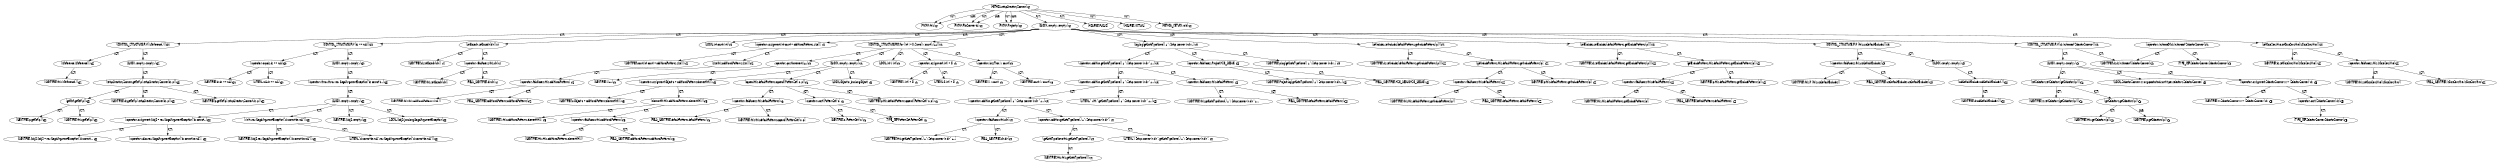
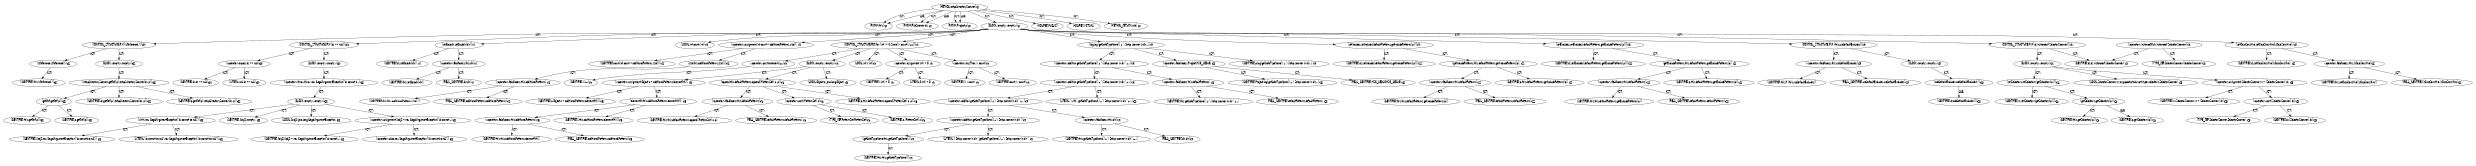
edge "(addDefaultExcludes,addDefaultExcludes())" -> "(IDENTIFIER,ds,addDefaultExcludes())": label "AST: " -> "DDG: "
node "(IDENTIFIER,ds,(SelectorScanner) ds)": added
